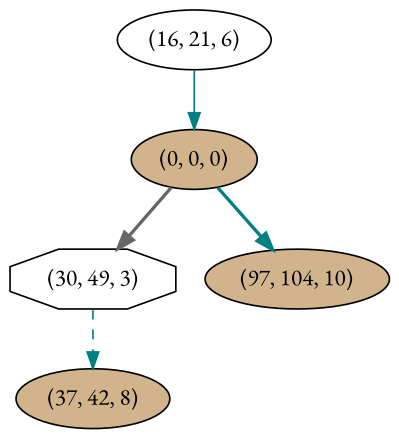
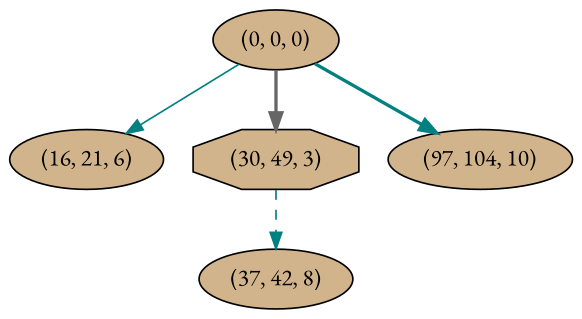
node "(16, 21, 6)": fillcolor white -> tan
edge "(16, 21, 6)" -> "(0, 0, 0)": reversed
node "(30, 49, 3)": fillcolor white -> tan
